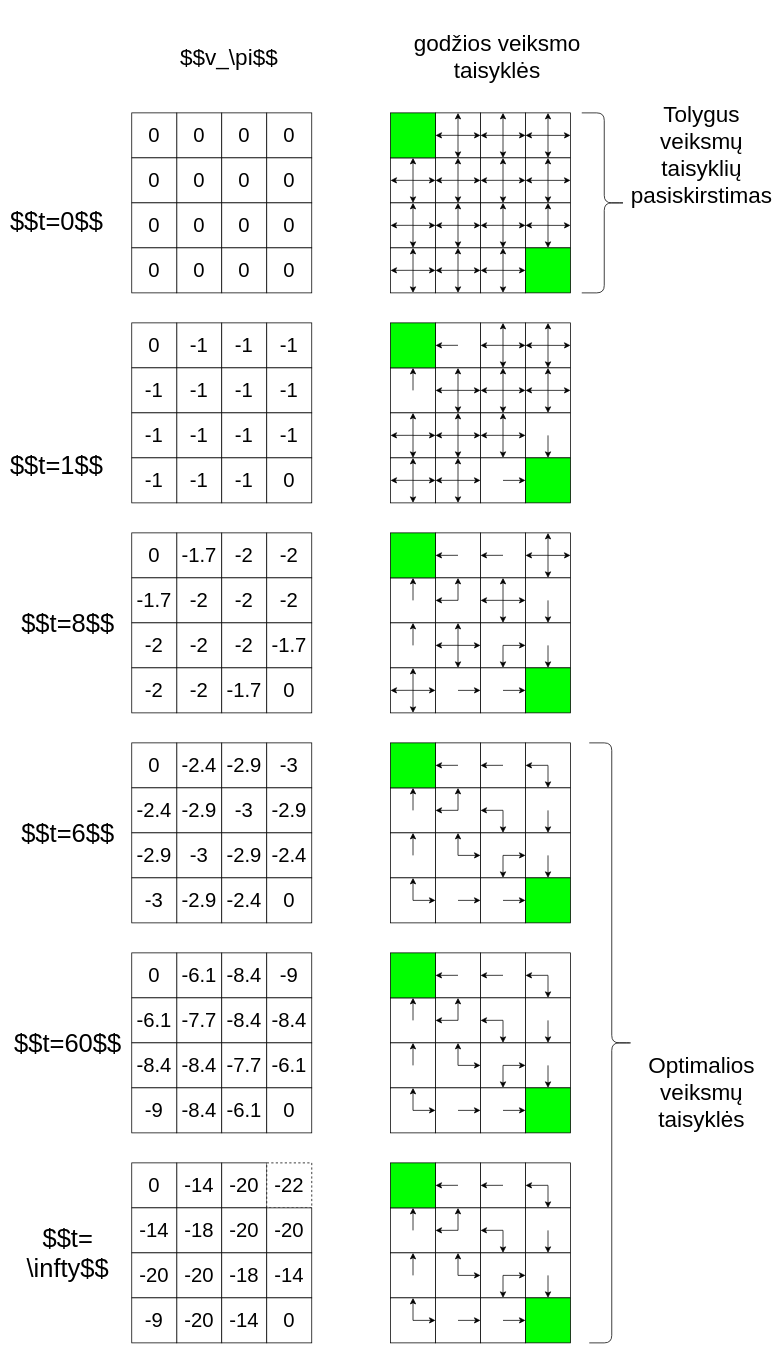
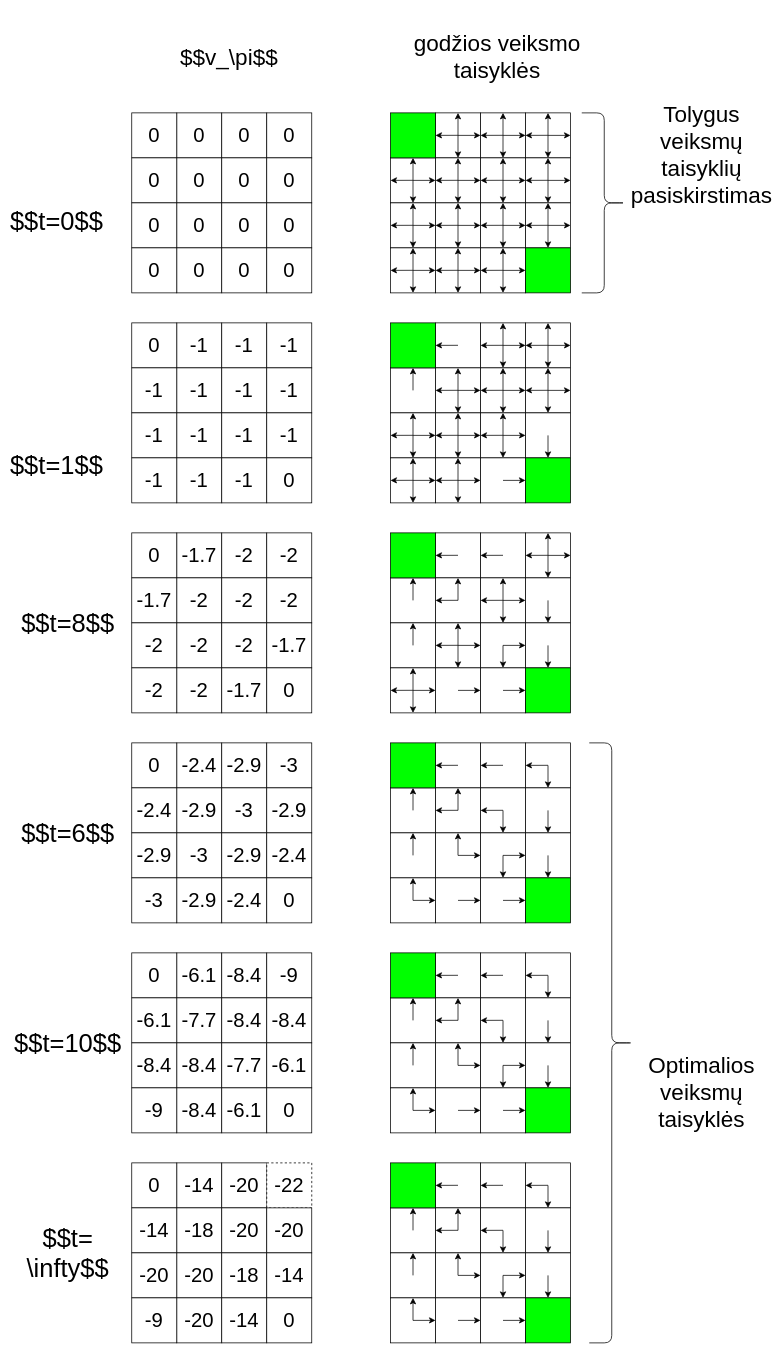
node "$$t=60$$": label "$$t=60$$" -> "$$t=10$$"
